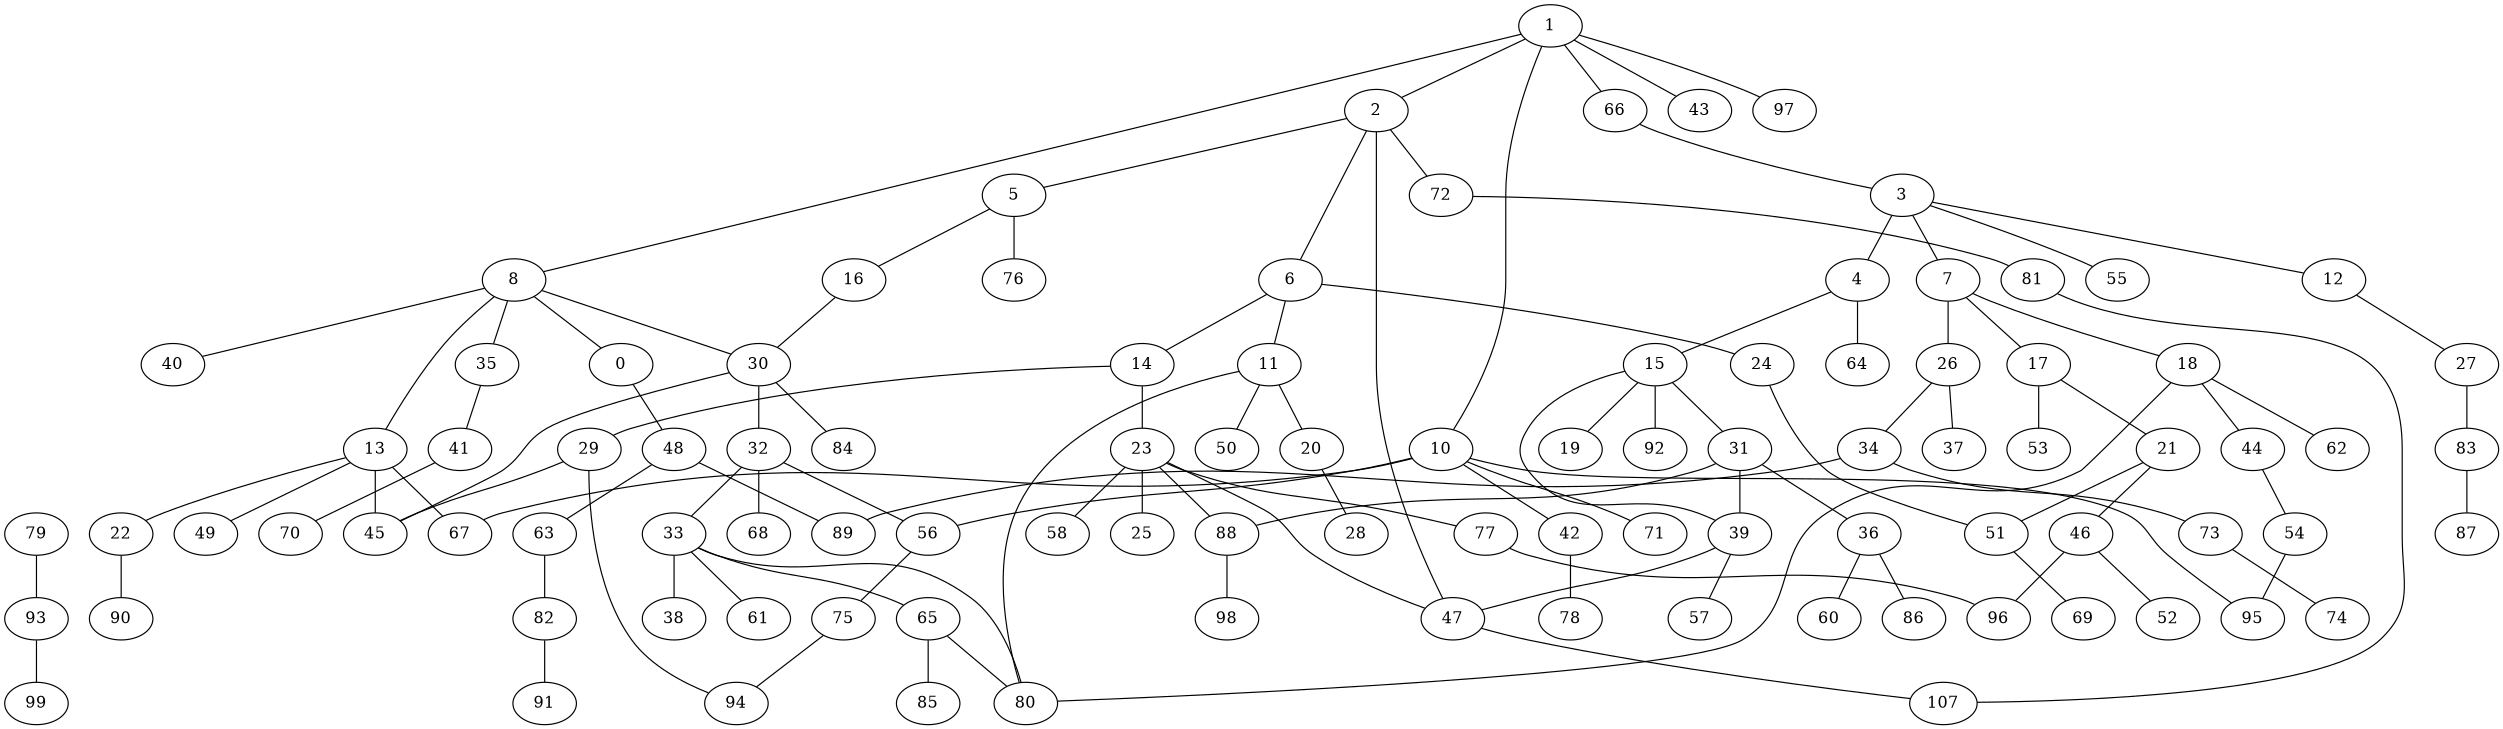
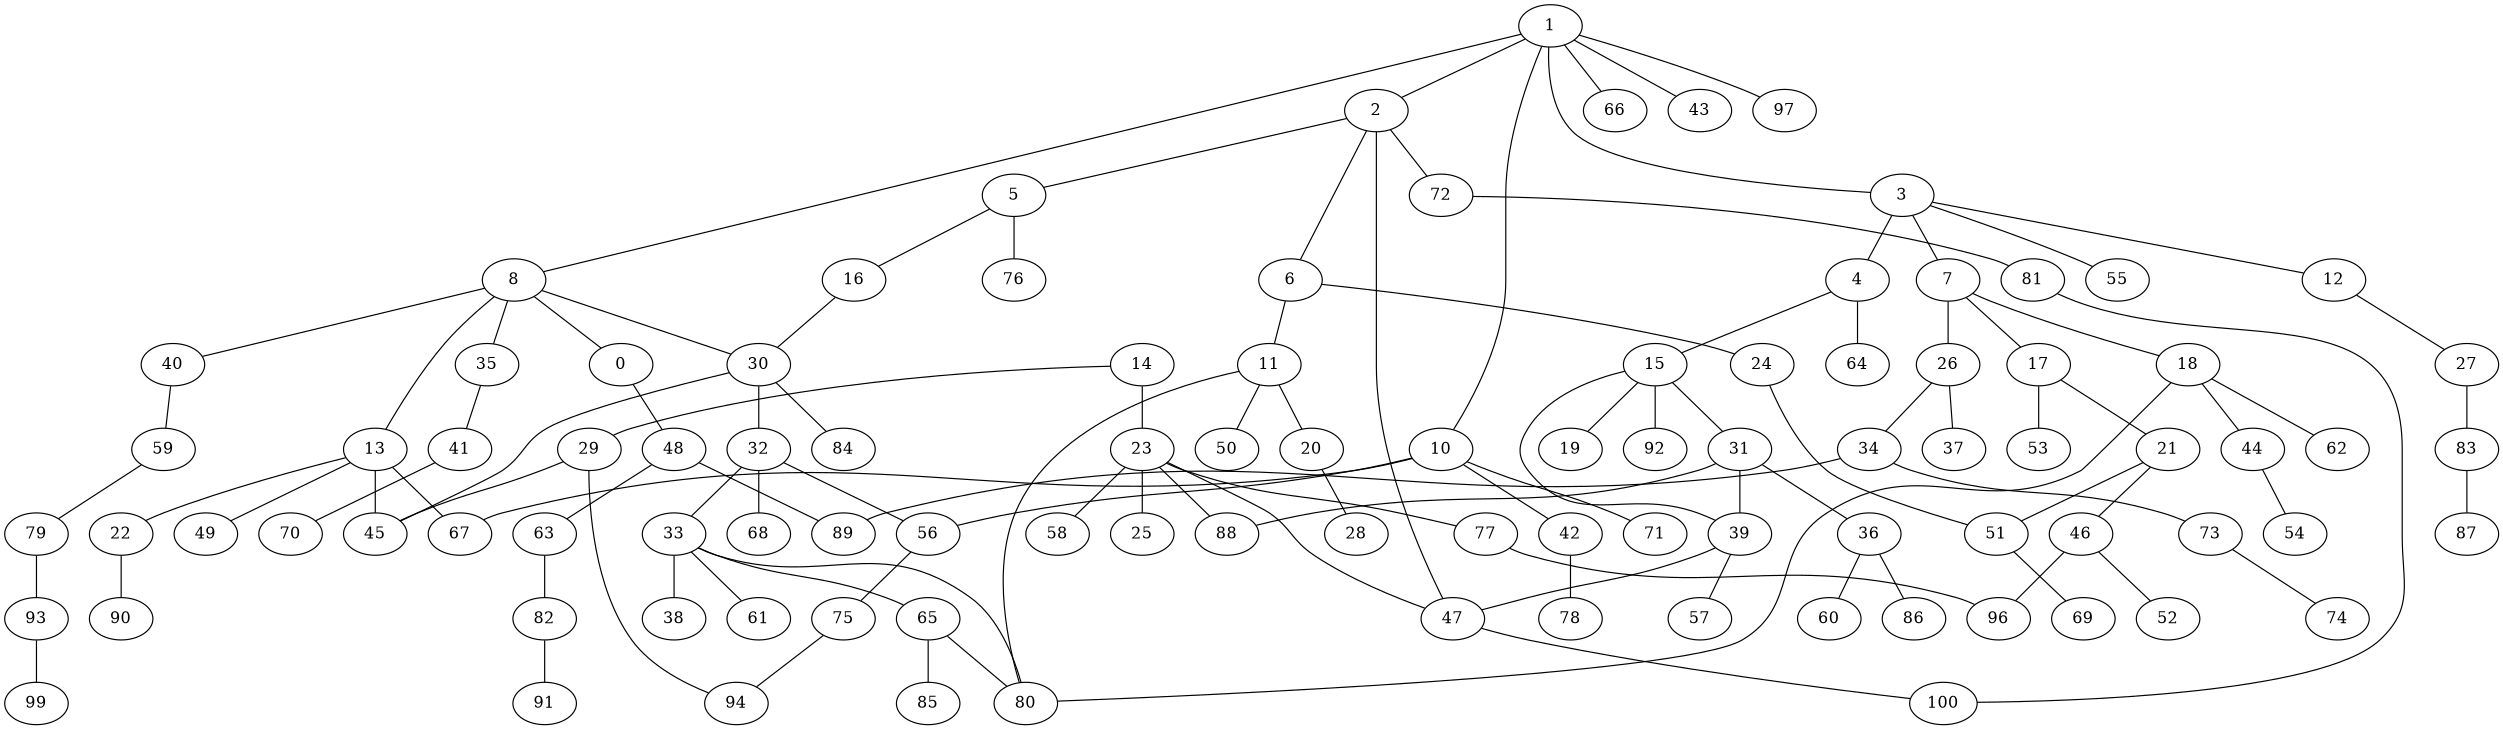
edge "66" -- "3": now "1" -- "3"
edge "6" -- "14": removed
node "59": added
node "98": removed
node "95": removed
node "107": label "107" -> "100"
